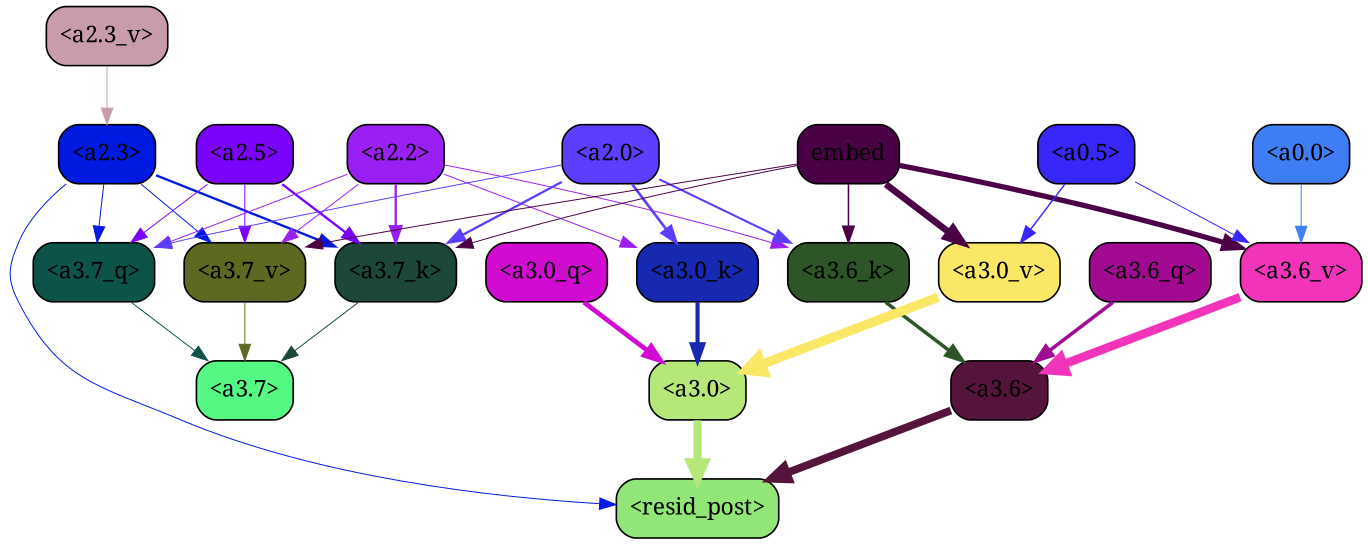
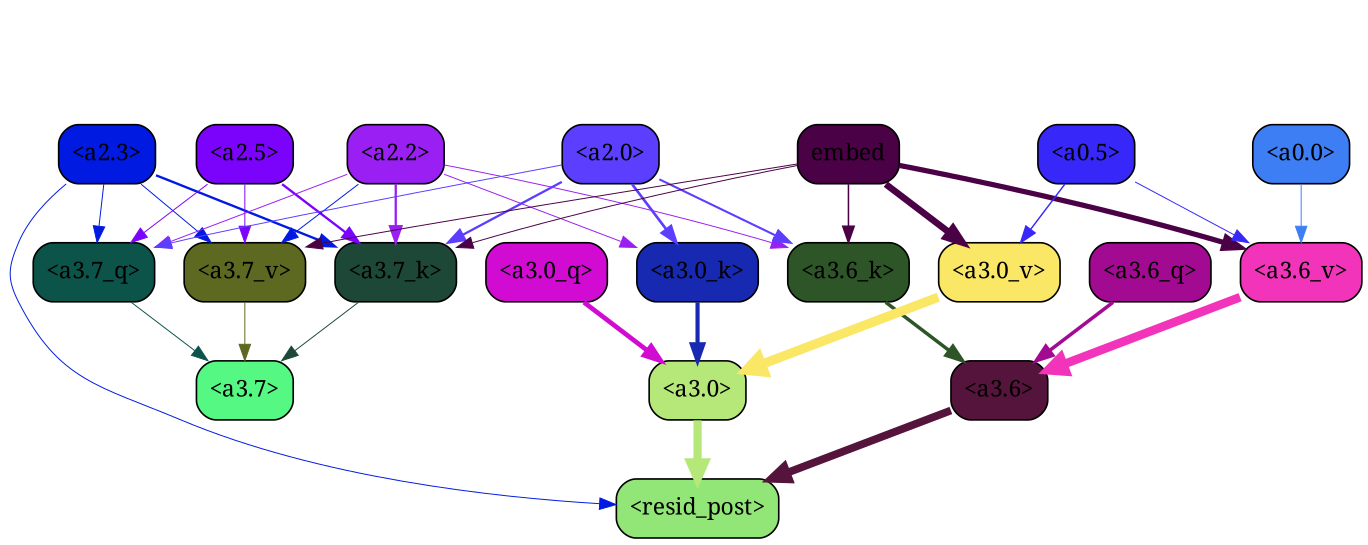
node "<a2.3_v>": removed
edge "<a2.2>" -> "<a3.7_v>": color #9a1ff3 -> #001ae2
